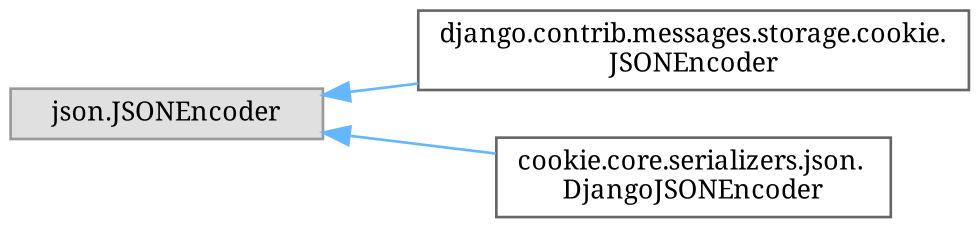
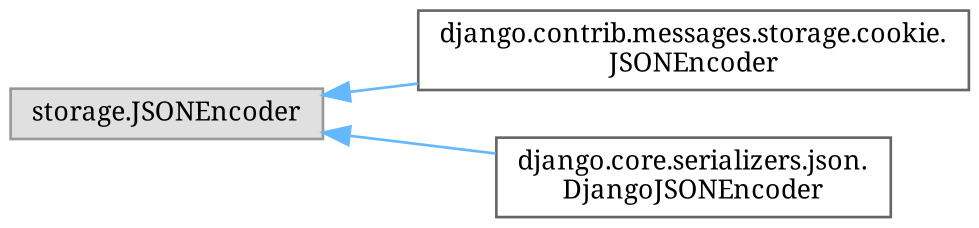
node "json.JSONEncoder": label "json.JSONEncoder" -> "storage.JSONEncoder"
node "cookie.core.serializers.json. DjangoJSONEncoder": label "cookie.core.serializers.json. DjangoJSONEncoder" -> "django.core.serializers.json. DjangoJSONEncoder"
